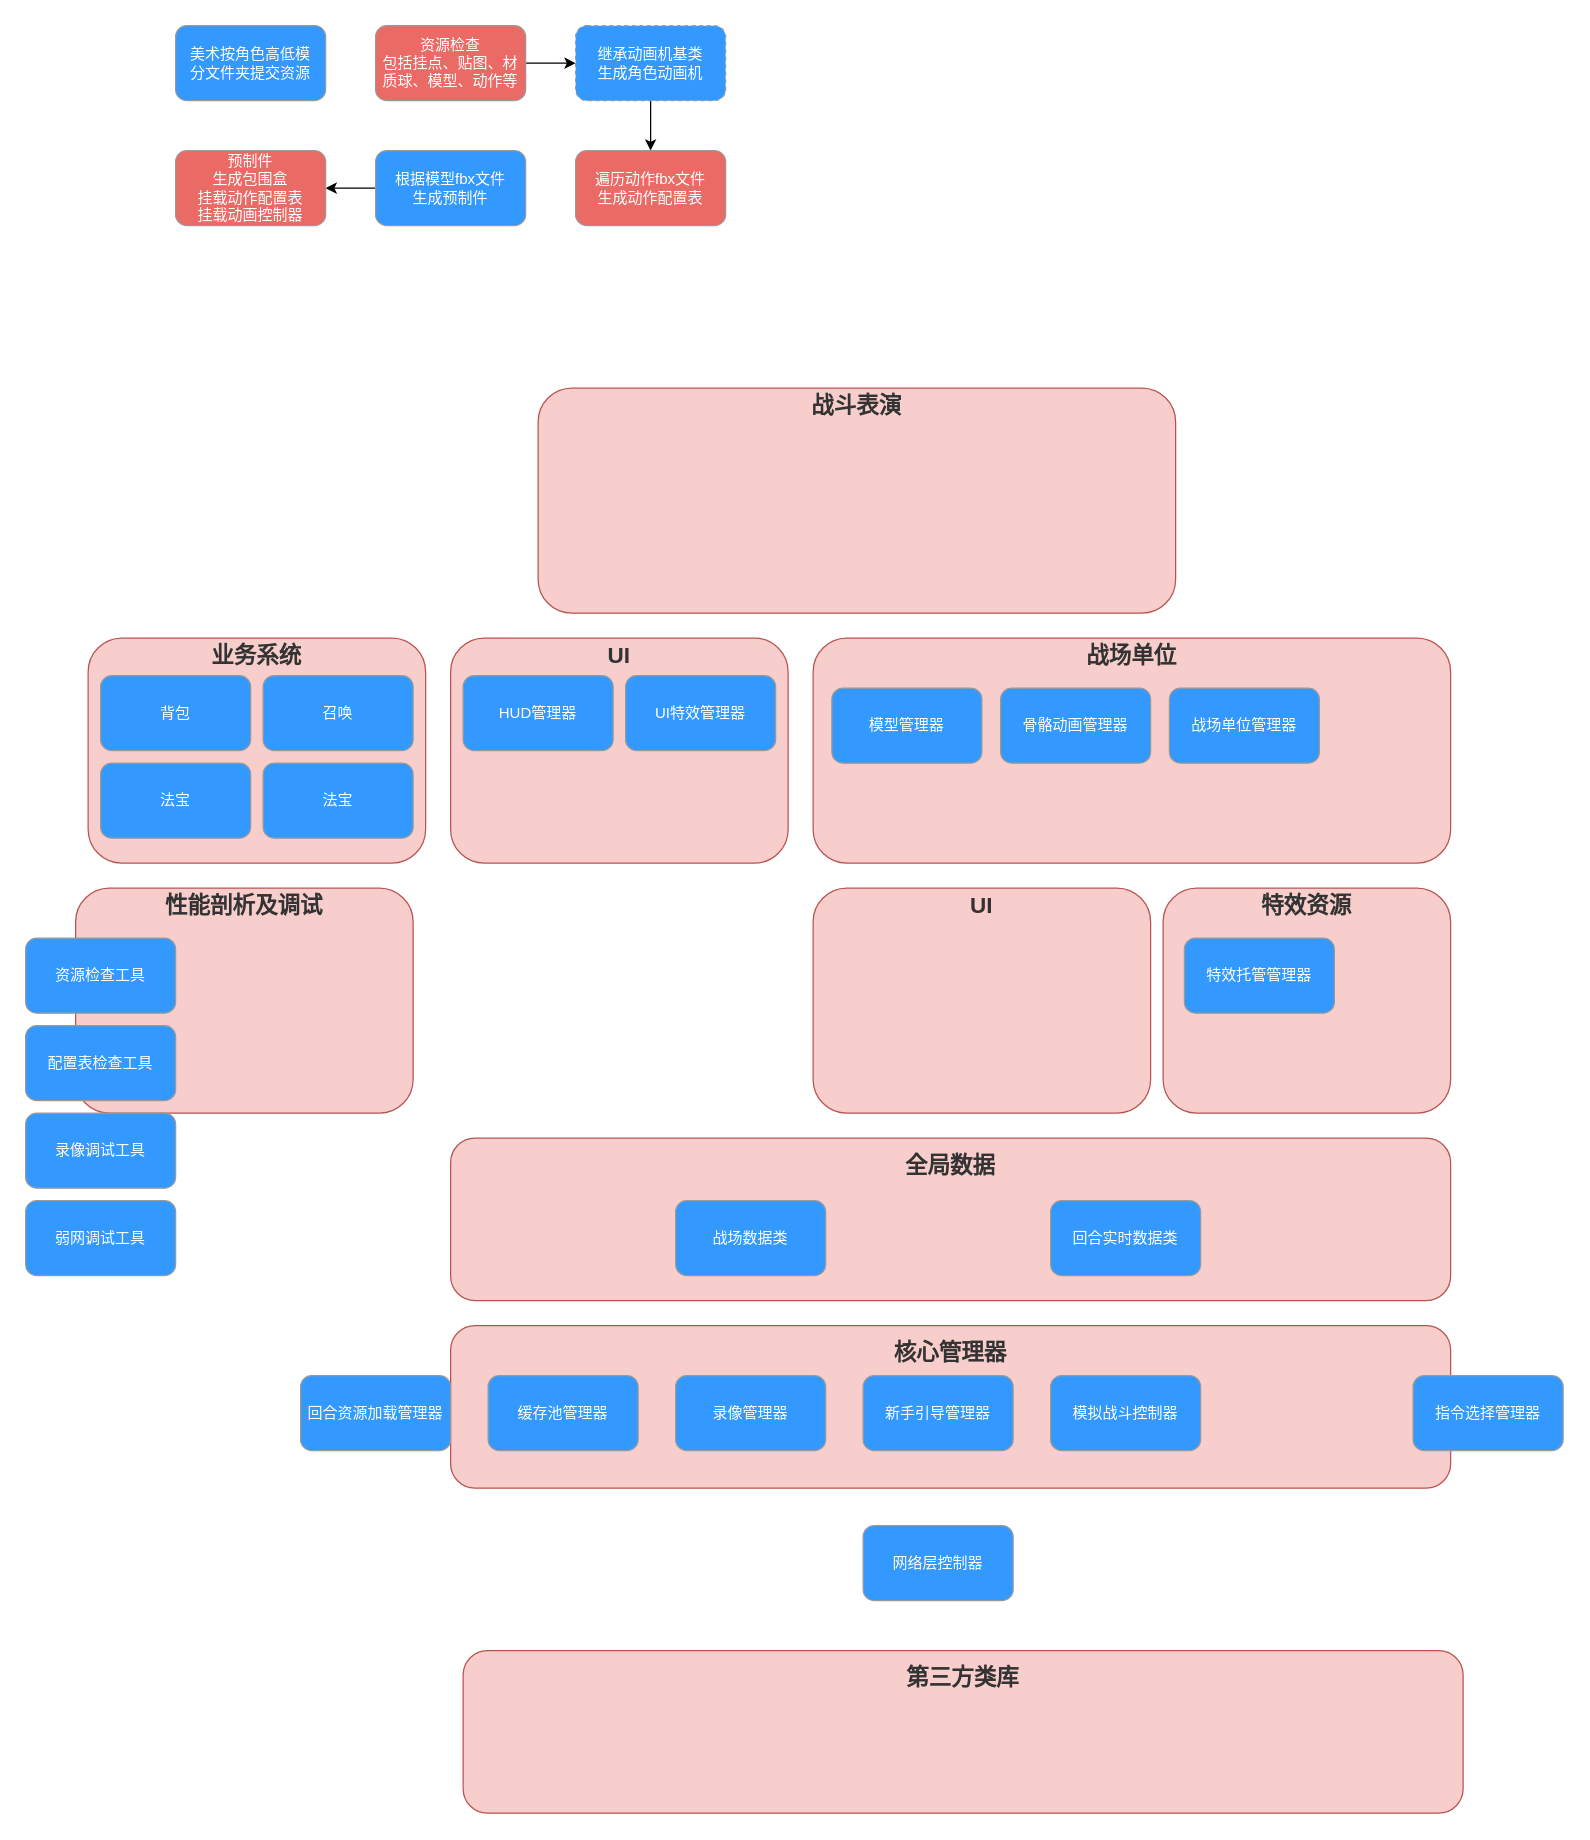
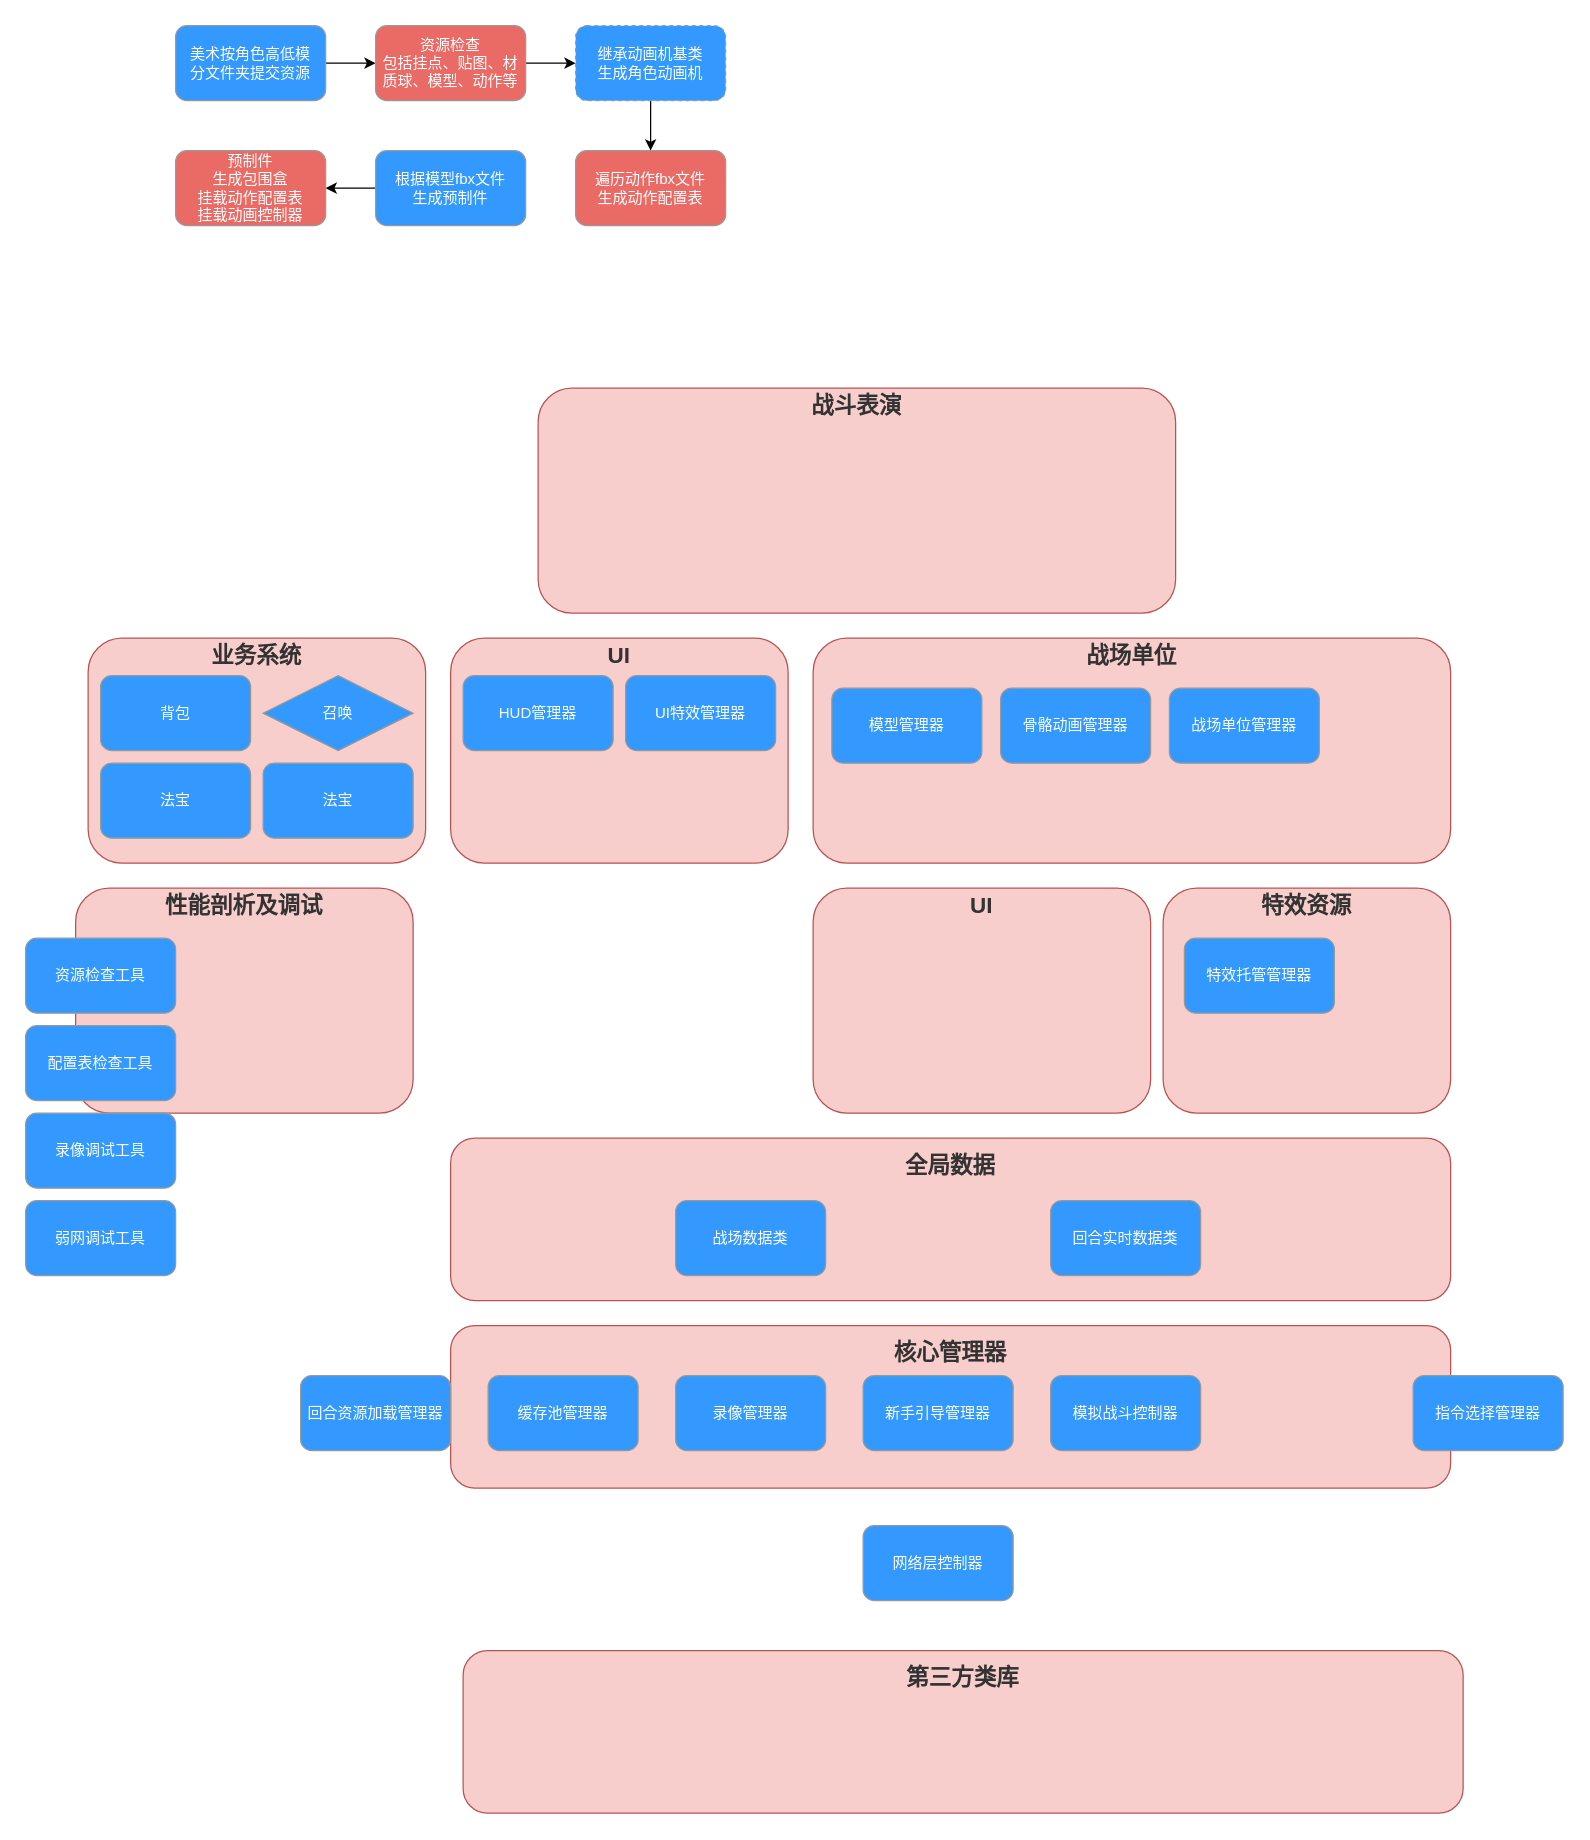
edge "美术按角色高低模 分文件夹提交资源" -> "资源检查 包括挂点、贴图、材质球、模型、动作等": added
node "召唤": shape rounded rectangle -> diamond
